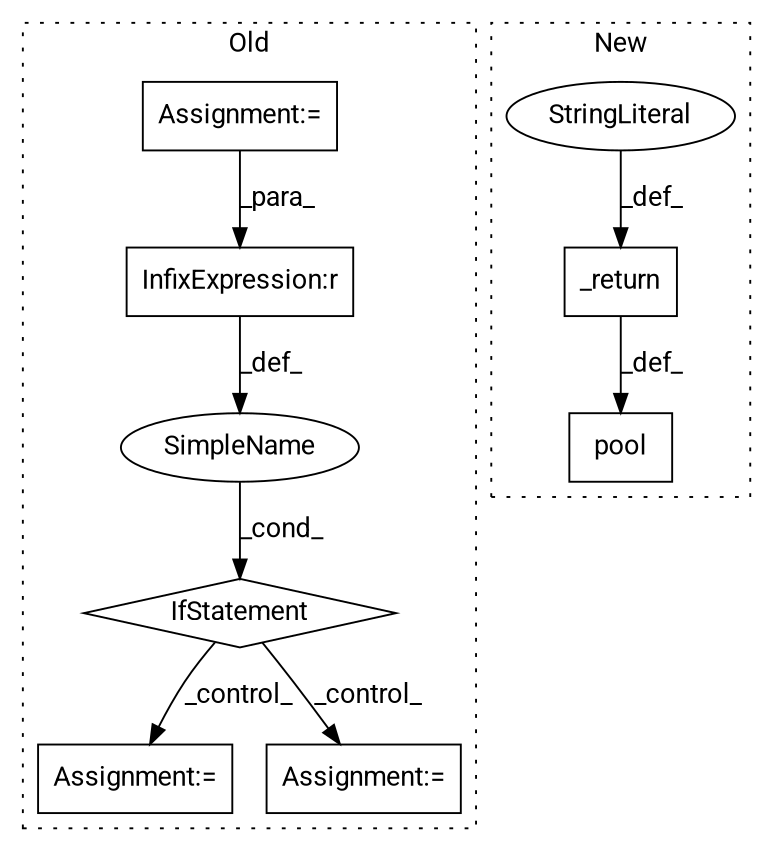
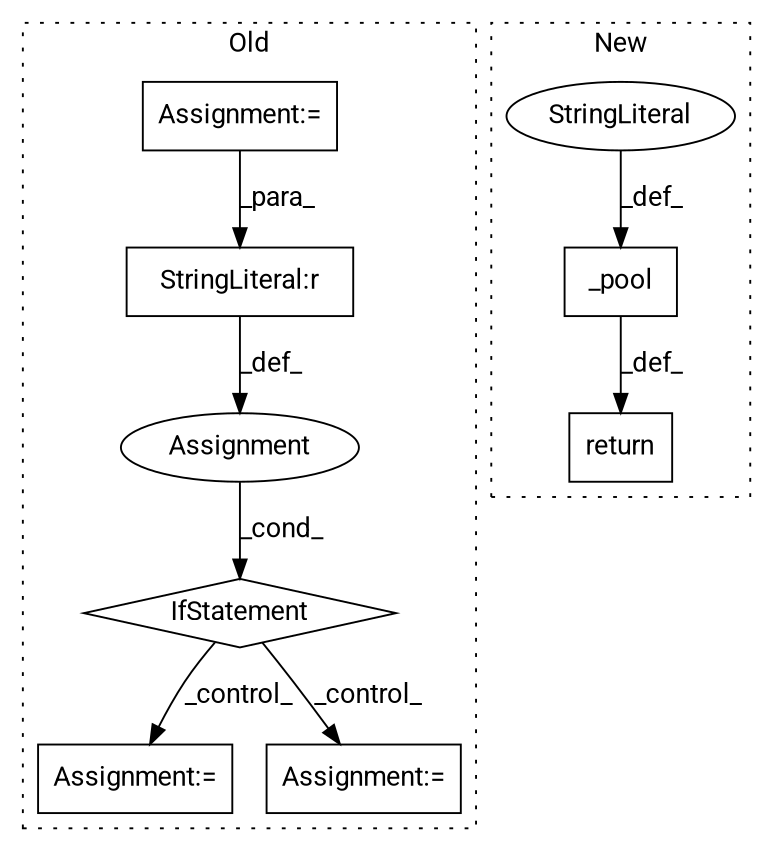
node "InfixExpression:r": label "InfixExpression:r" -> "StringLiteral:r"
node "_return": label "_return" -> "_pool"
node "SimpleName": label "SimpleName" -> "Assignment"
node "pool": label "pool" -> "return"
